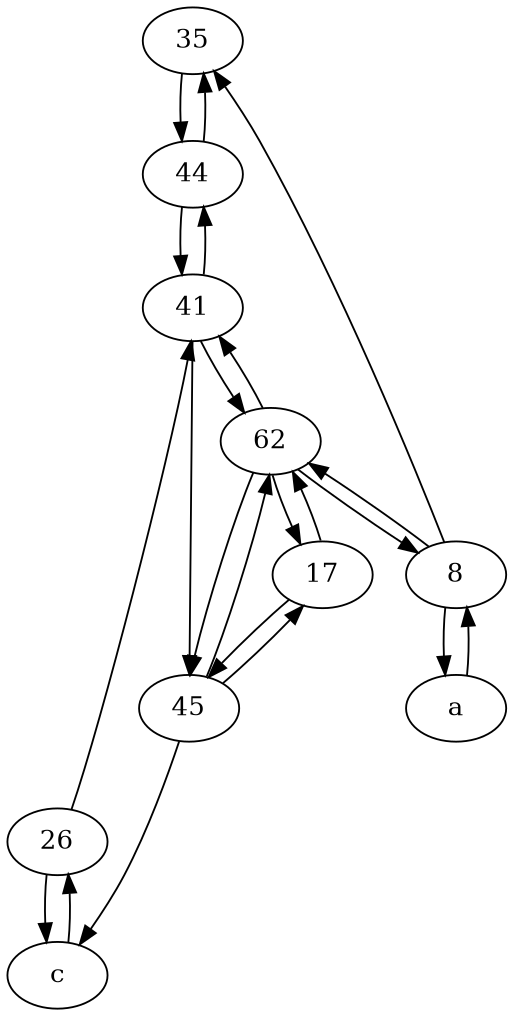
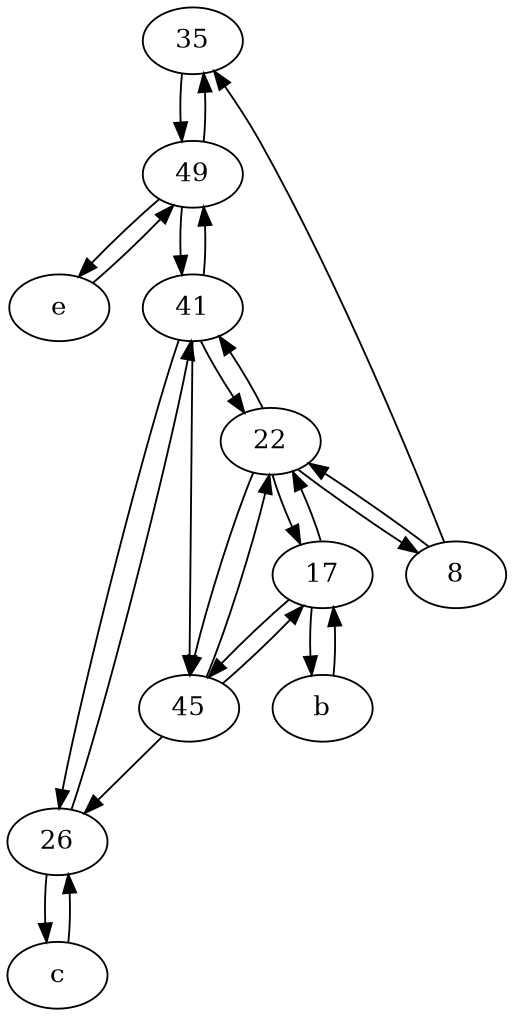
node "44": label "44" -> "49"
node "e": added
node "62": label "62" -> "22"
edge "41" -> "26": added
node "b": added
node "a": removed
edge "45" -> "c": now "45" -> "26"
